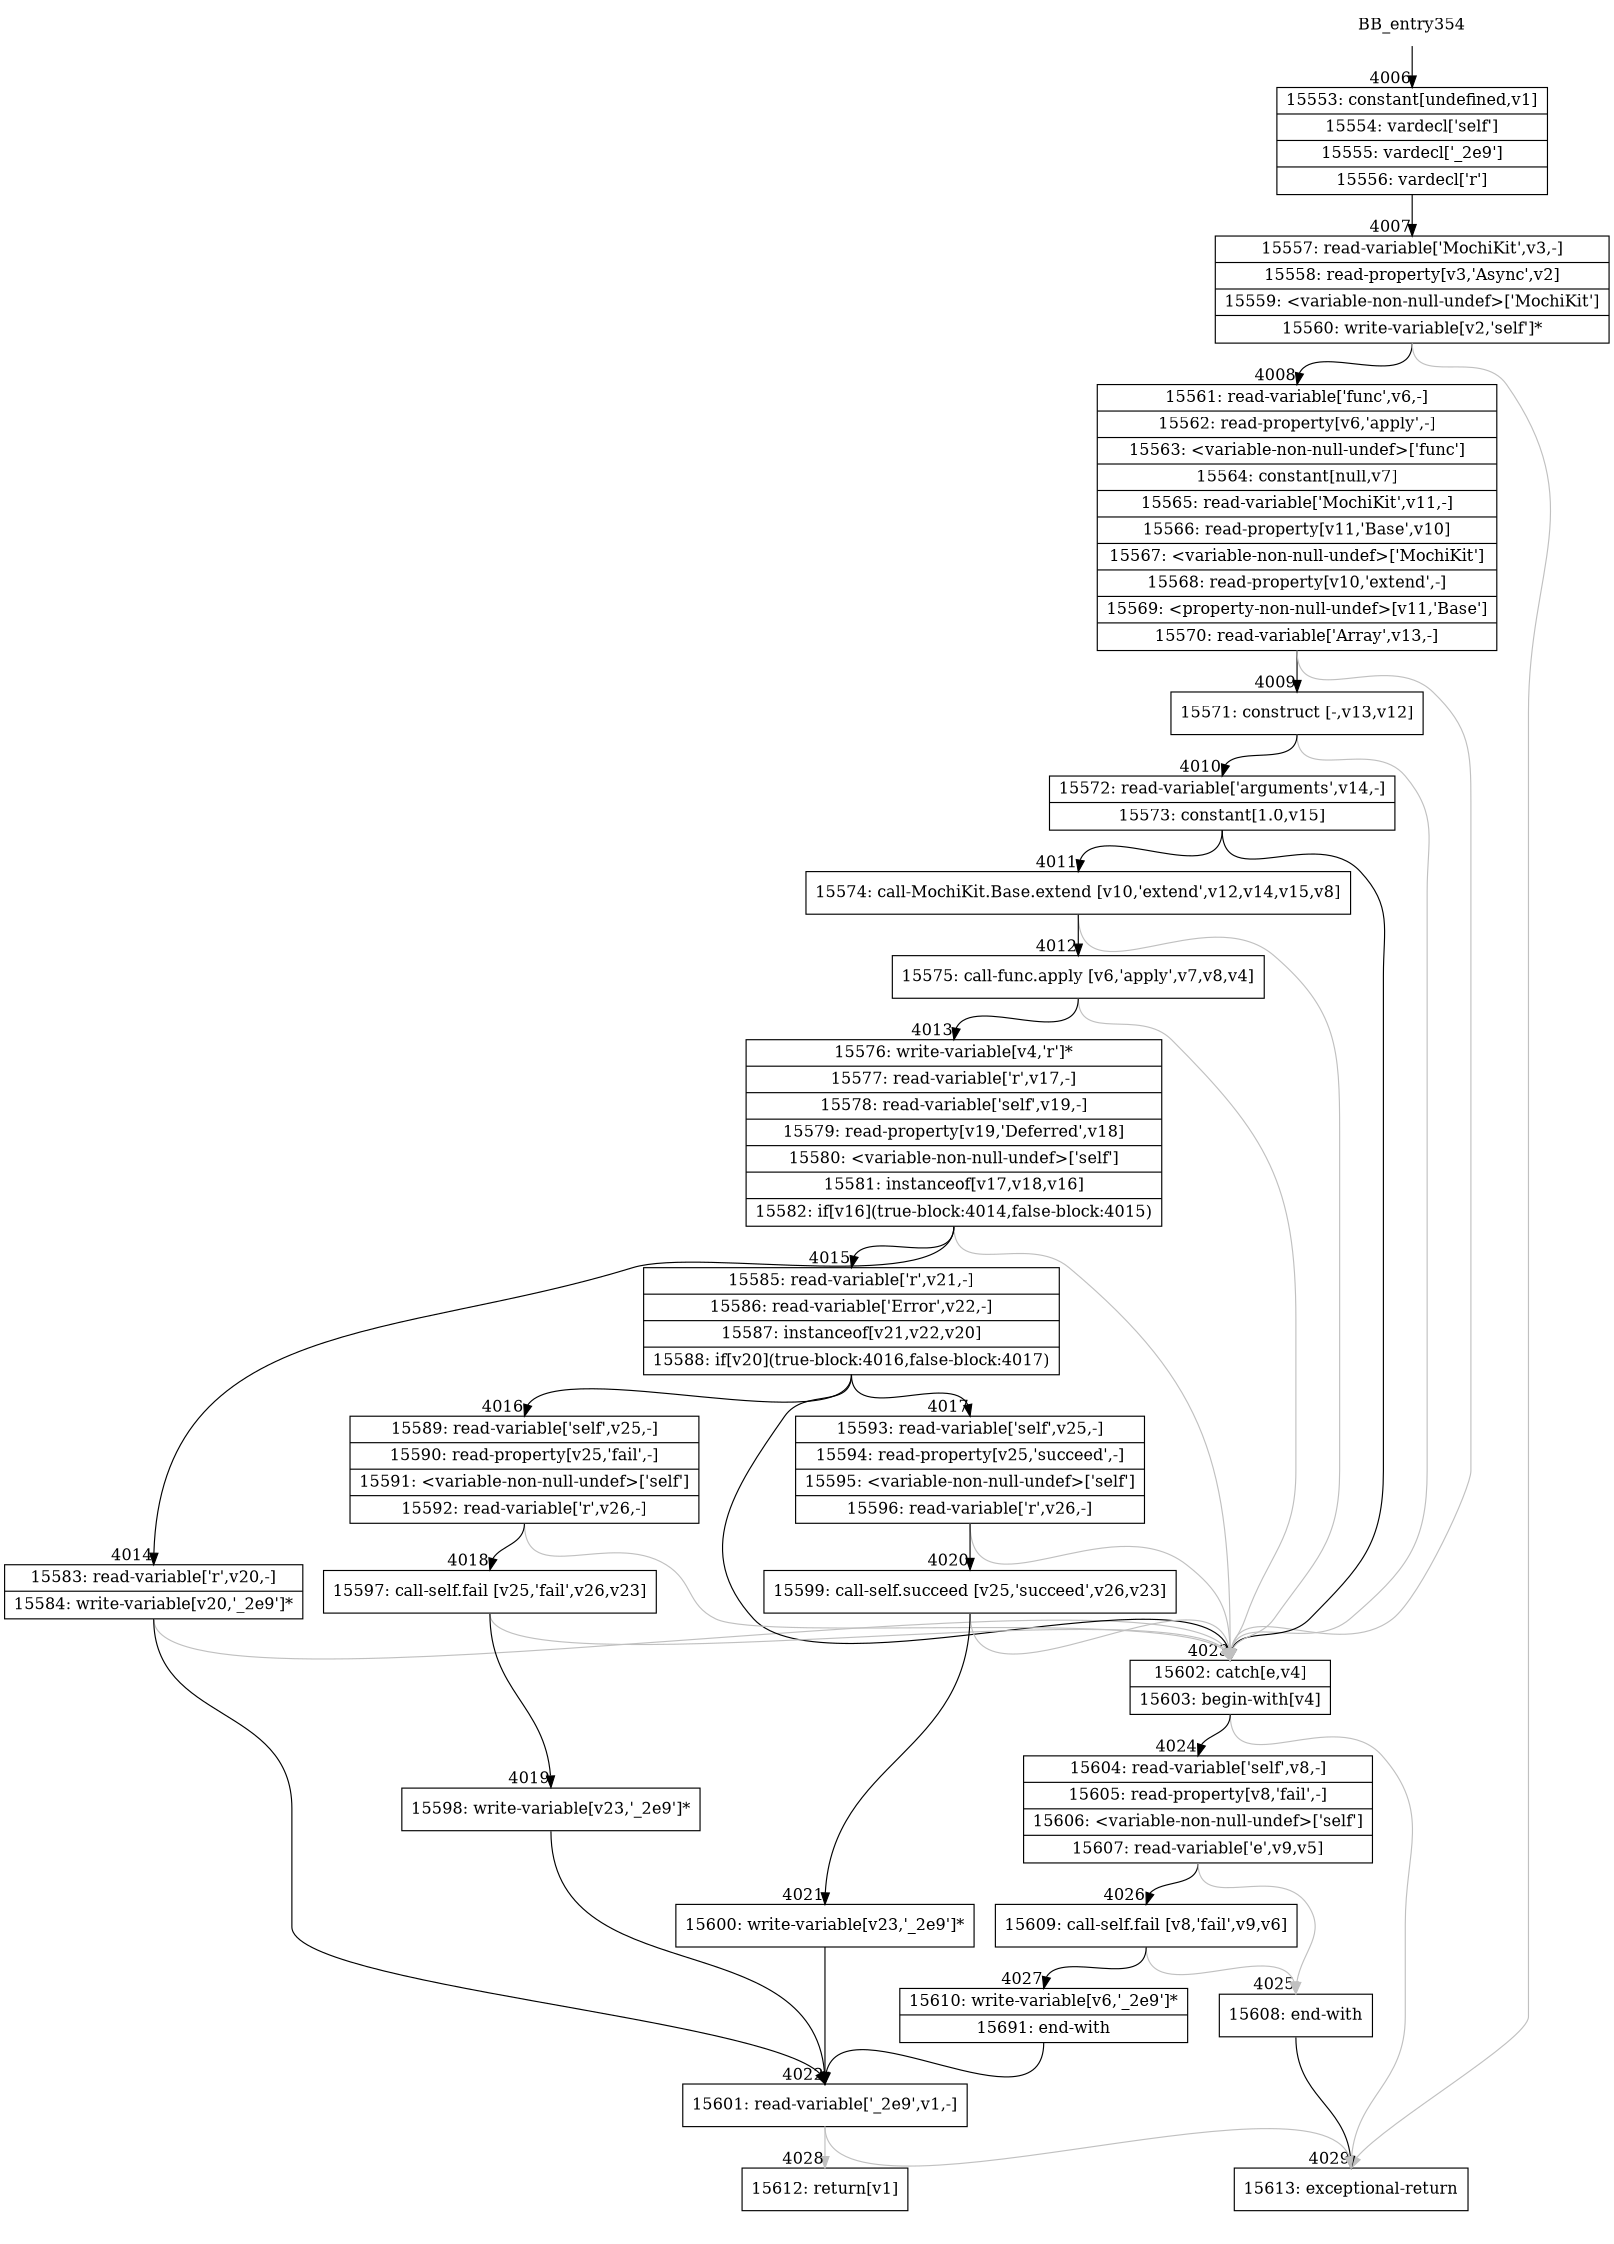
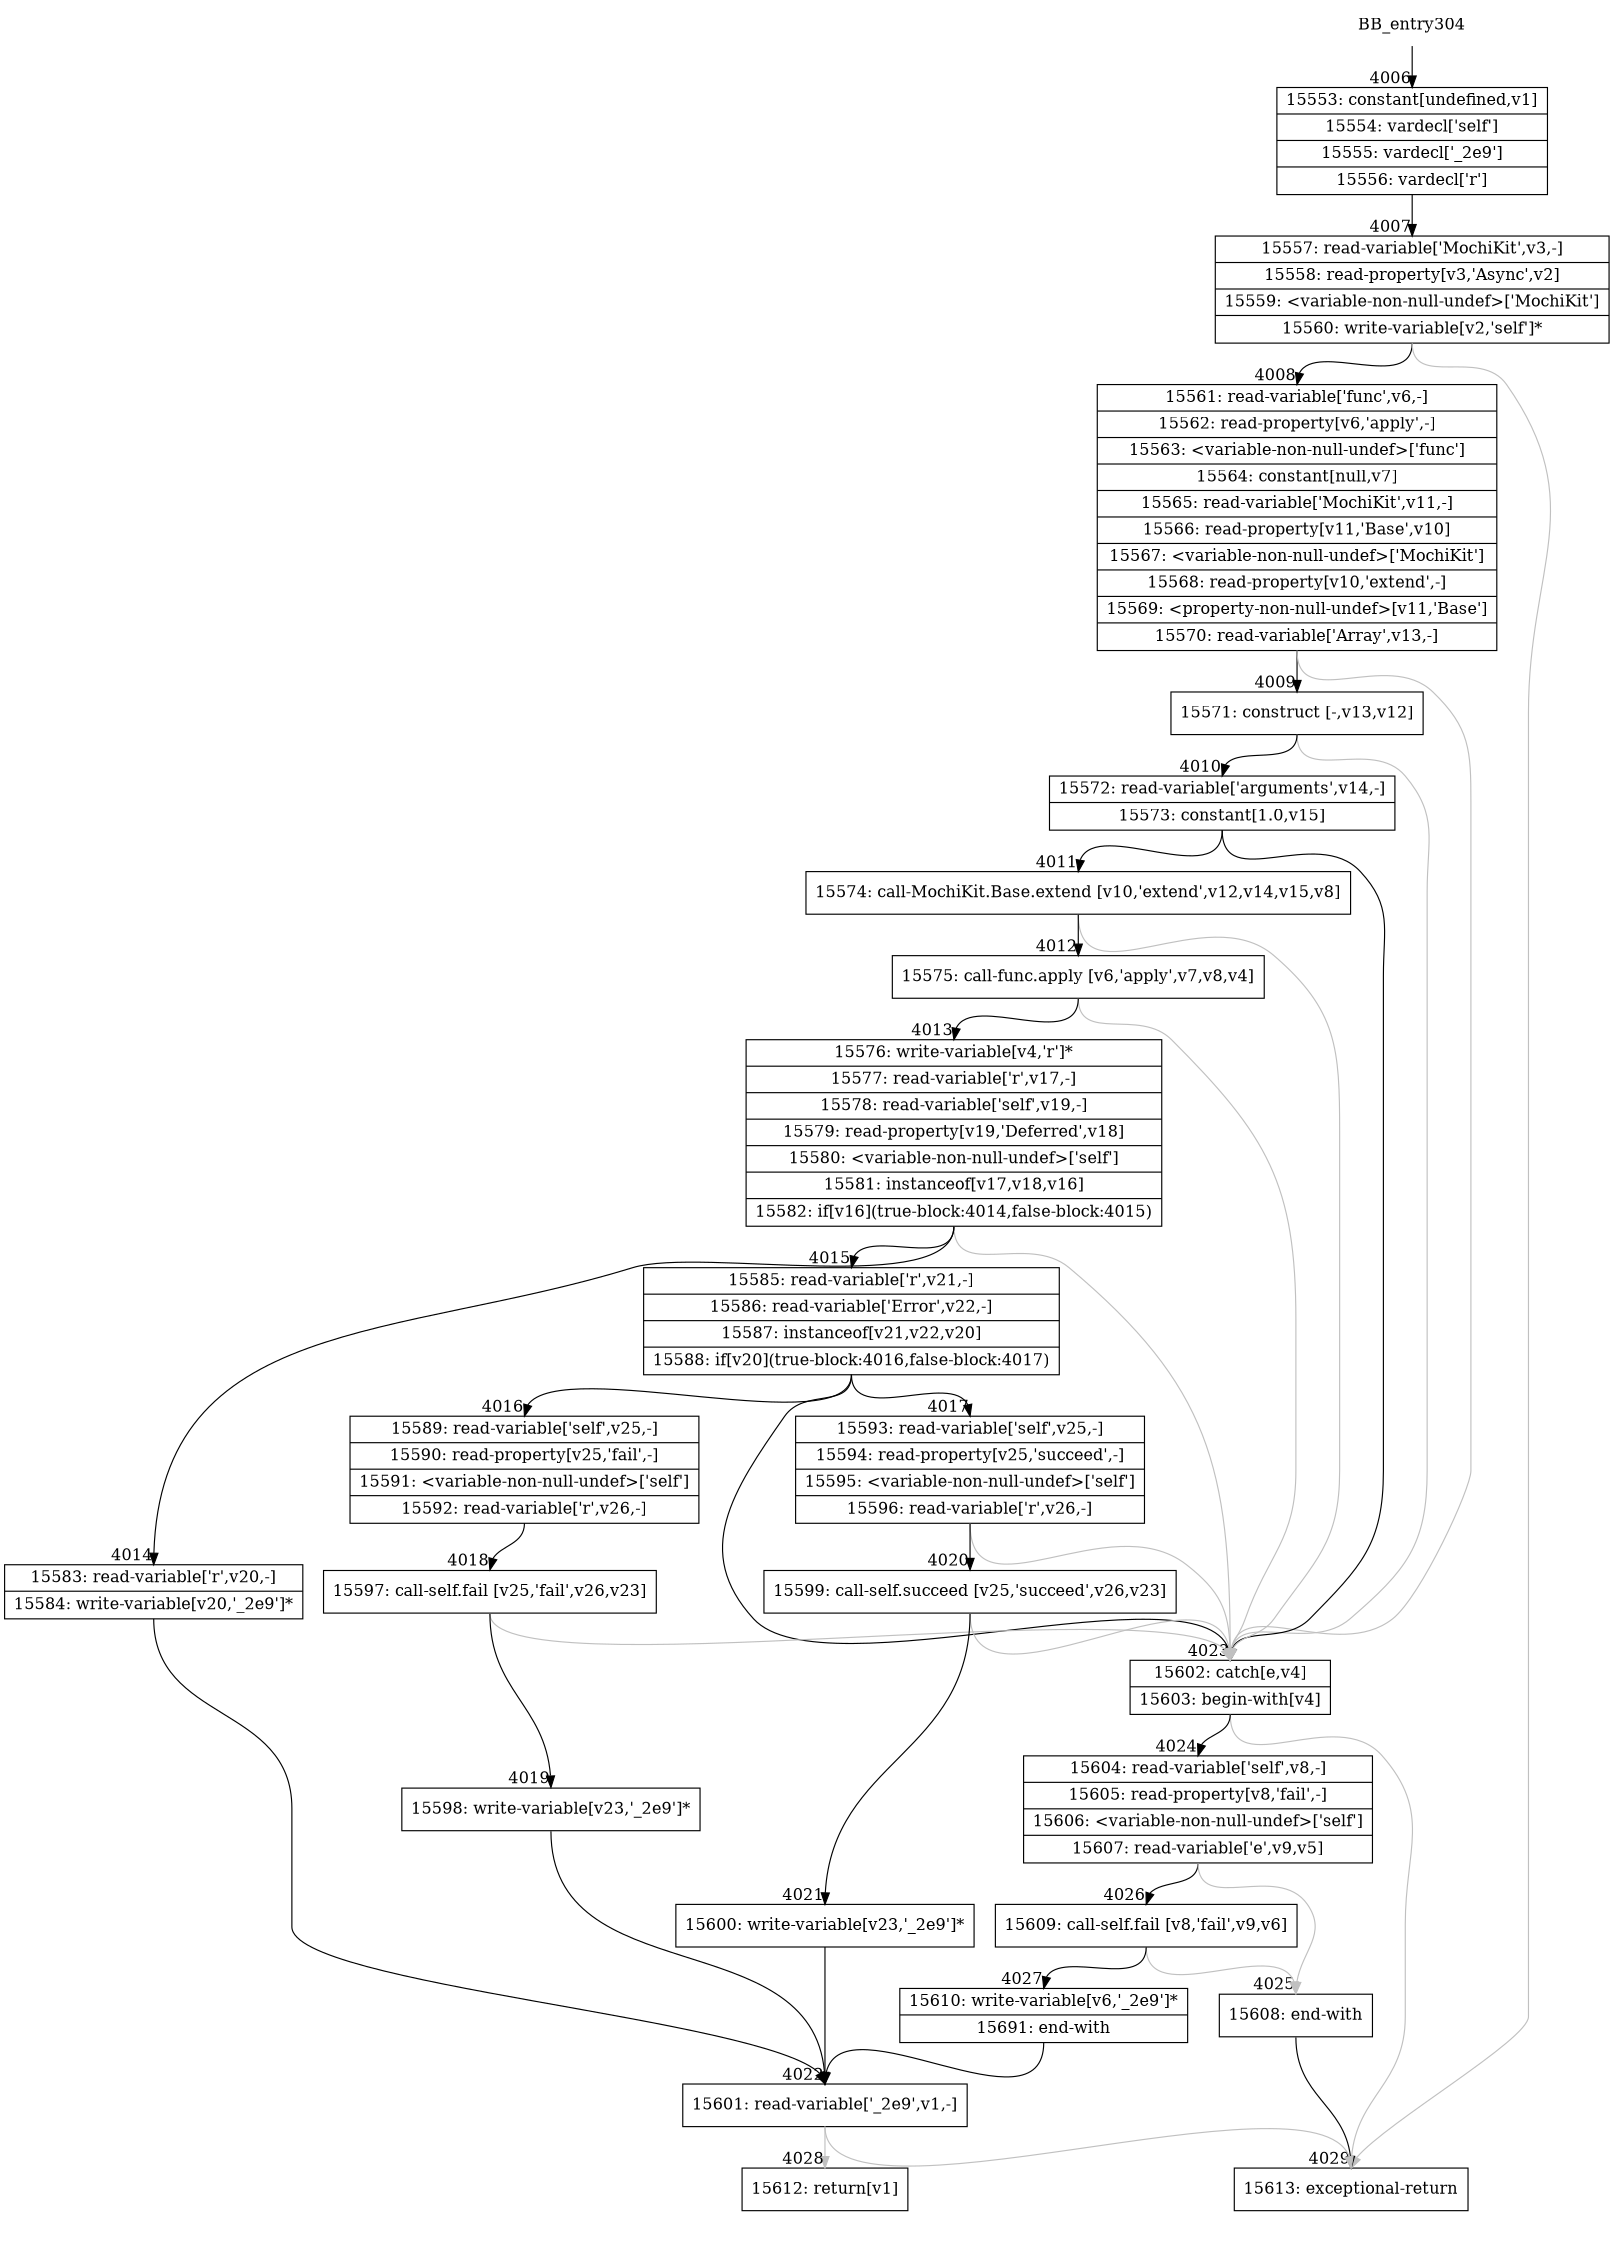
node "BB_entry354": label "BB_entry354" -> "BB_entry304"
edge "15589: read-variable['self',v25,-]" -> "15602: catch[e,v4]": removed
edge "15583: read-variable['r',v20,-]" -> "15602: catch[e,v4]": removed
